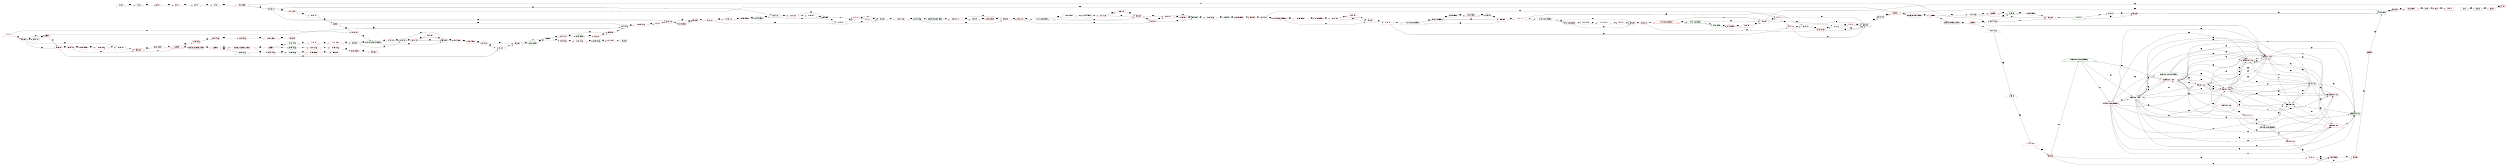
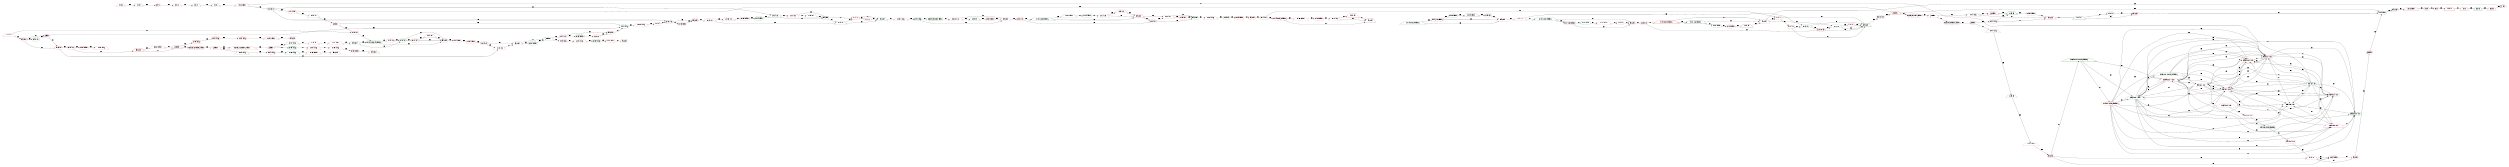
edge "movsd r13" -> "pop r44": added, label "CFG"
node "mov r13 , rax": removed
node "mov rcx , rax": removed
